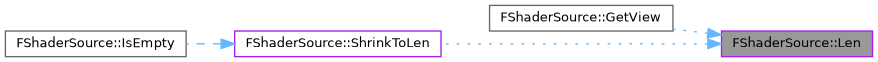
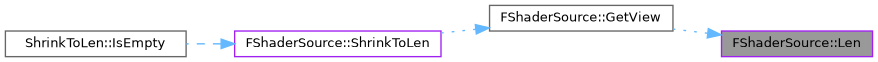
node "FShaderSource::IsEmpty": label "FShaderSource::IsEmpty" -> "ShrinkToLen::IsEmpty"
edge "FShaderSource::ShrinkToLen" -> "FShaderSource::Len": now "FShaderSource::ShrinkToLen" -> "FShaderSource::GetView"
